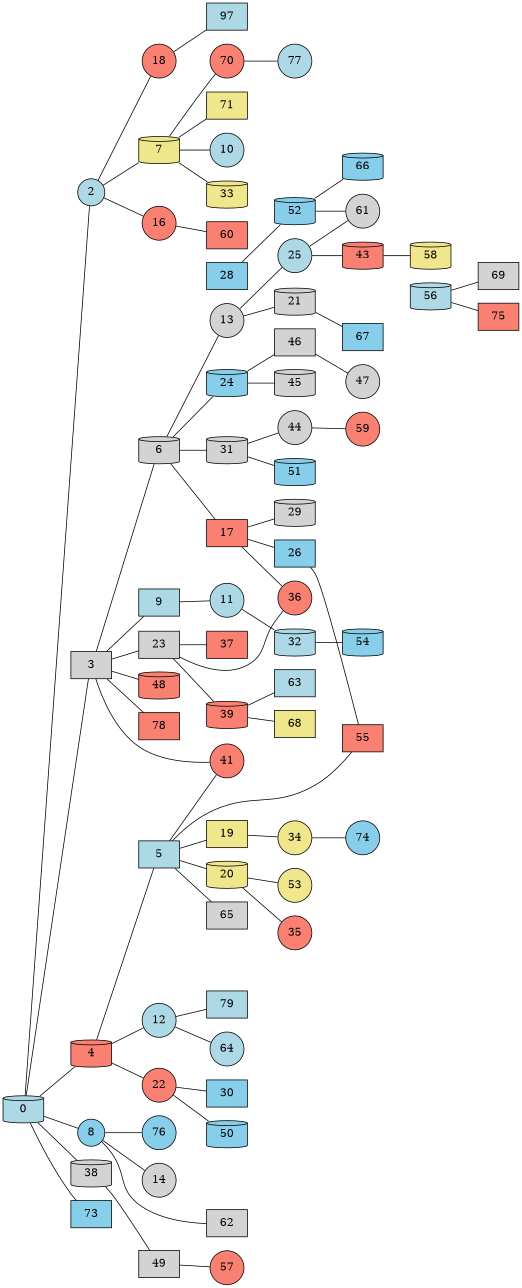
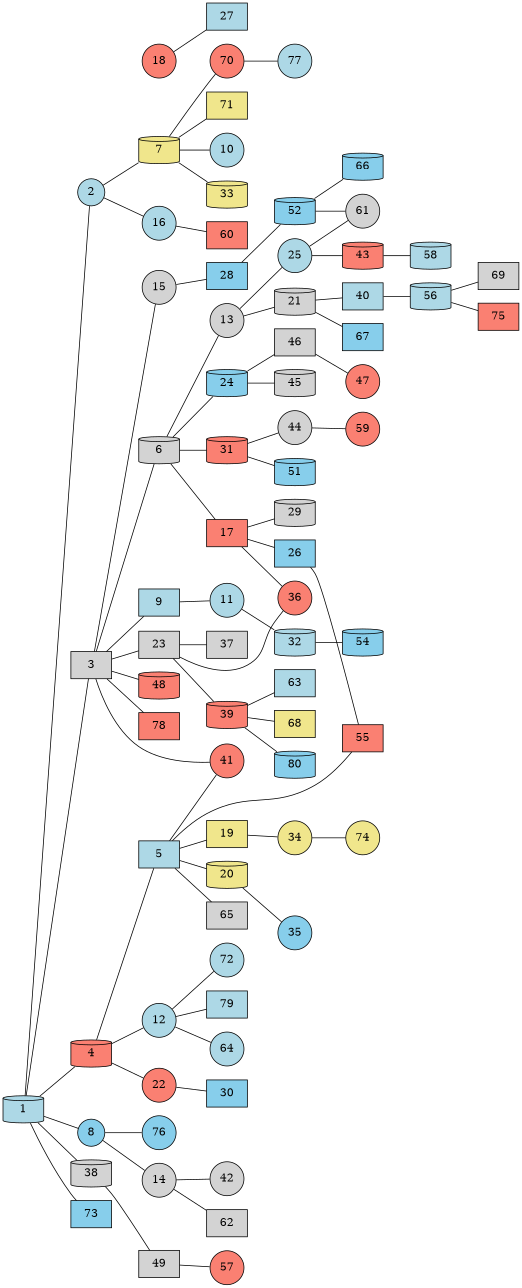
node "97": label "97" -> "27"
edge "18" -- "2": removed
node "16": fillcolor salmon -> lightblue
node "58": fillcolor khaki -> lightblue
node "15": added
node "40": added
node "47": fillcolor lightgrey -> salmon
node "31": fillcolor lightgrey -> salmon
node "37": fillcolor salmon -> lightgrey
node "80": added
node "74": fillcolor skyblue -> khaki
node "53": removed
node "35": fillcolor salmon -> skyblue
node "72": added
node "0": label "0" -> "1"
node "50": removed
node "42": added
edge "8" -- "62": now "14" -- "62"
